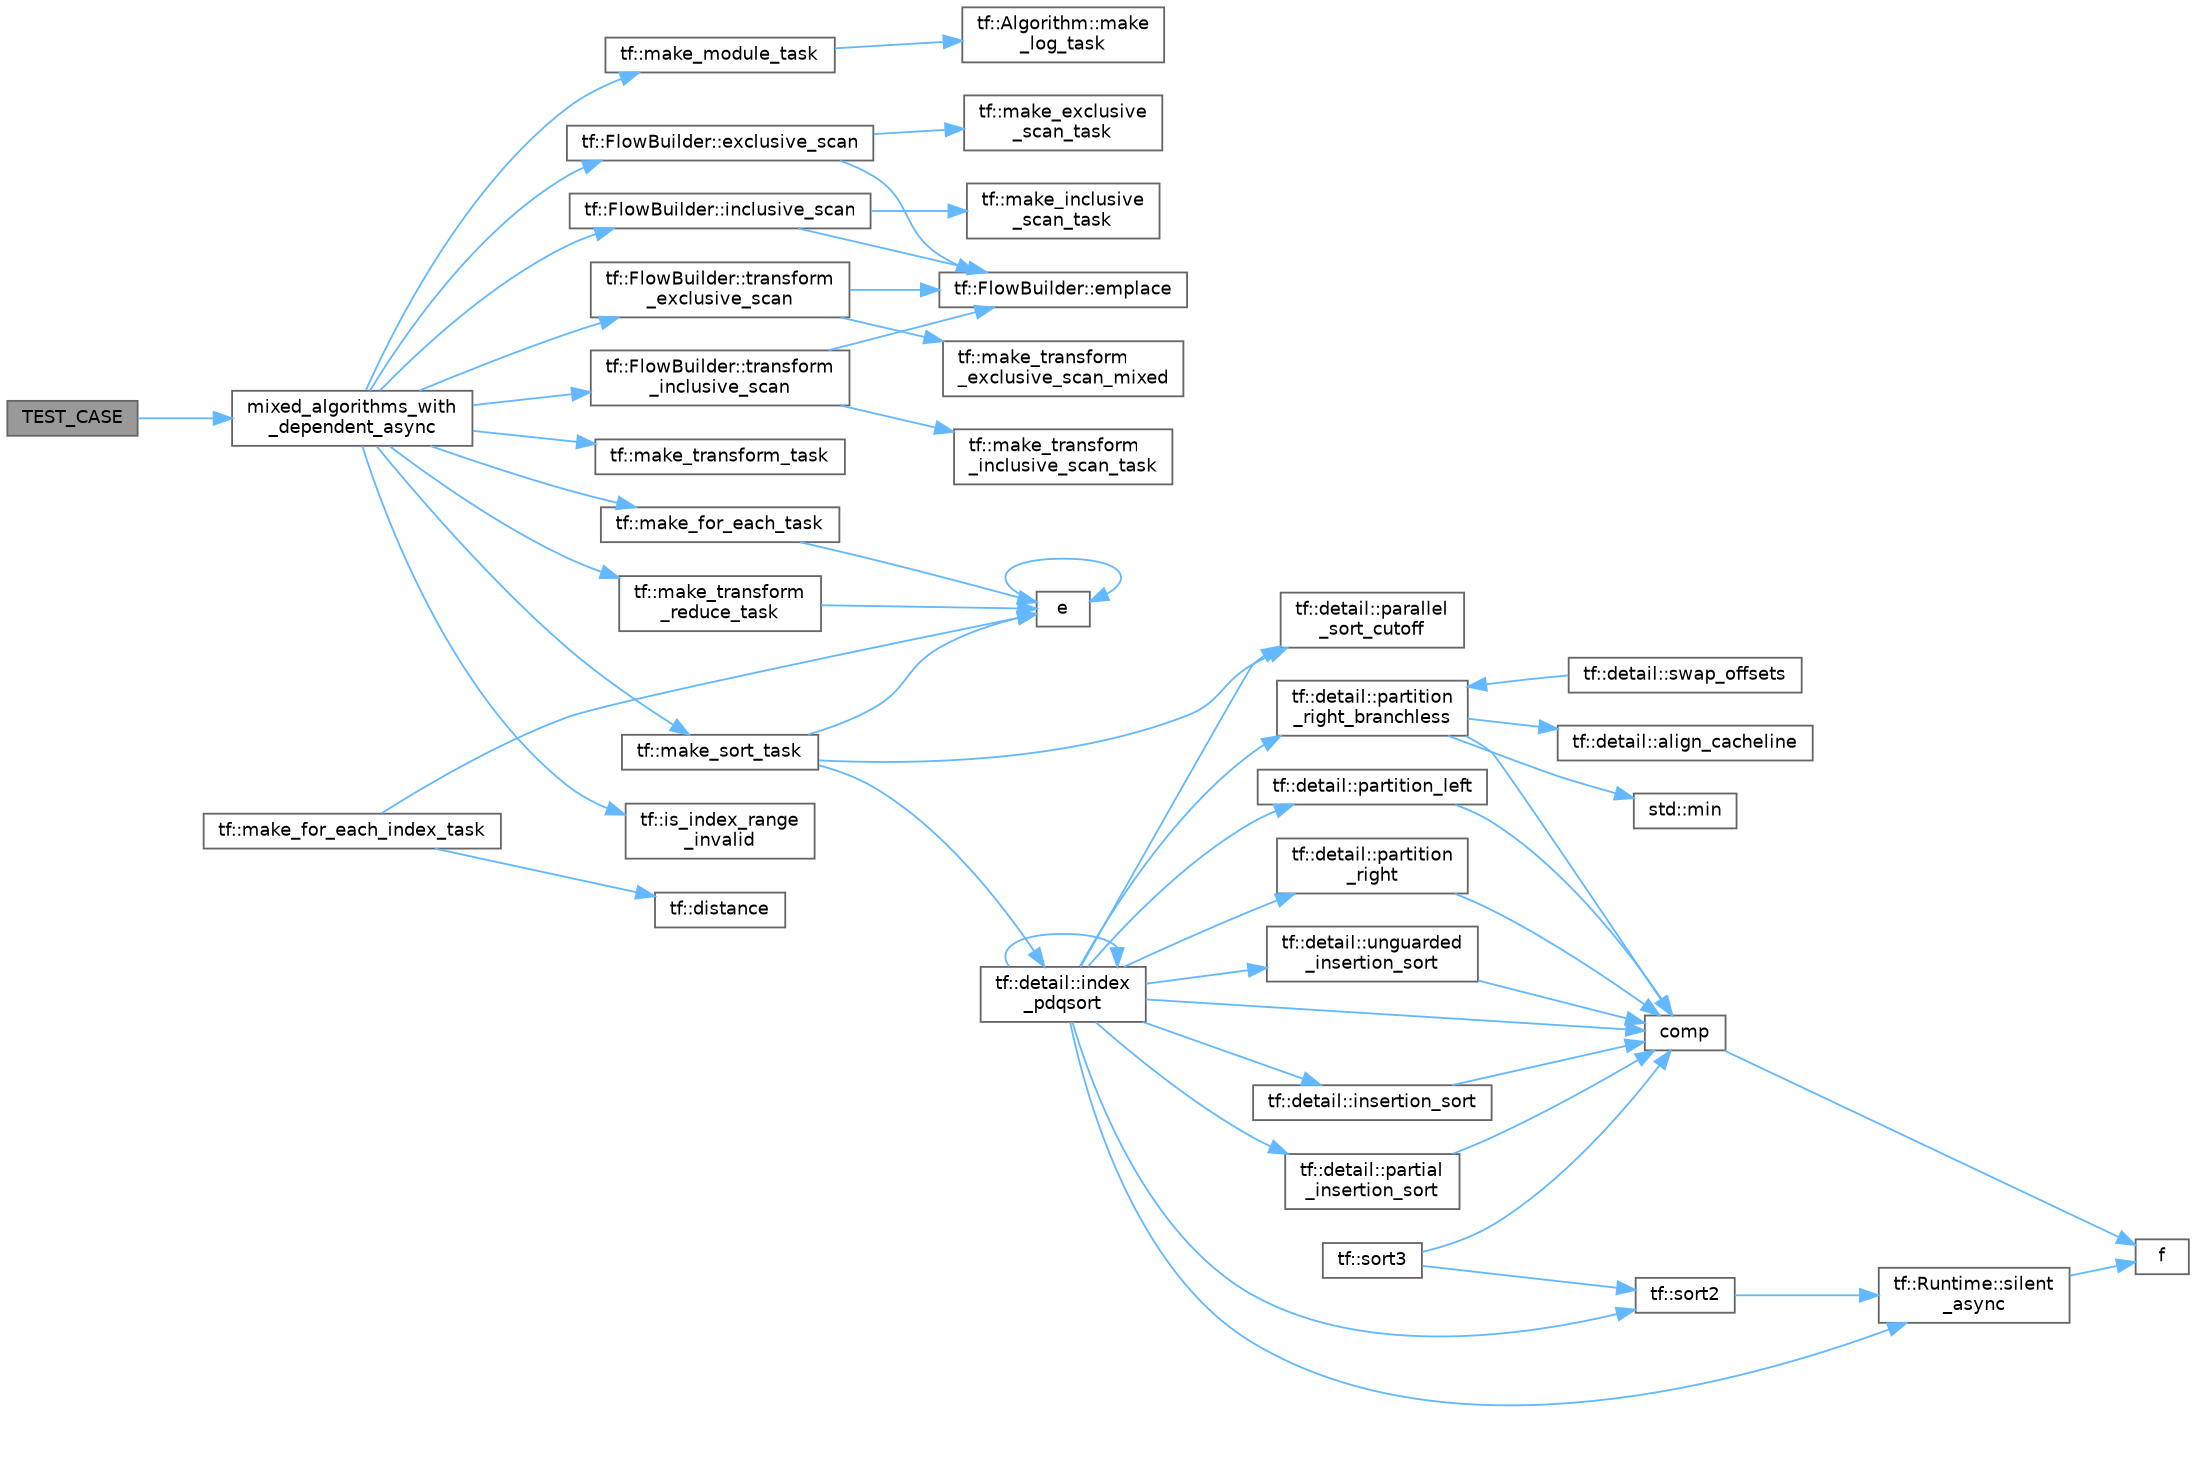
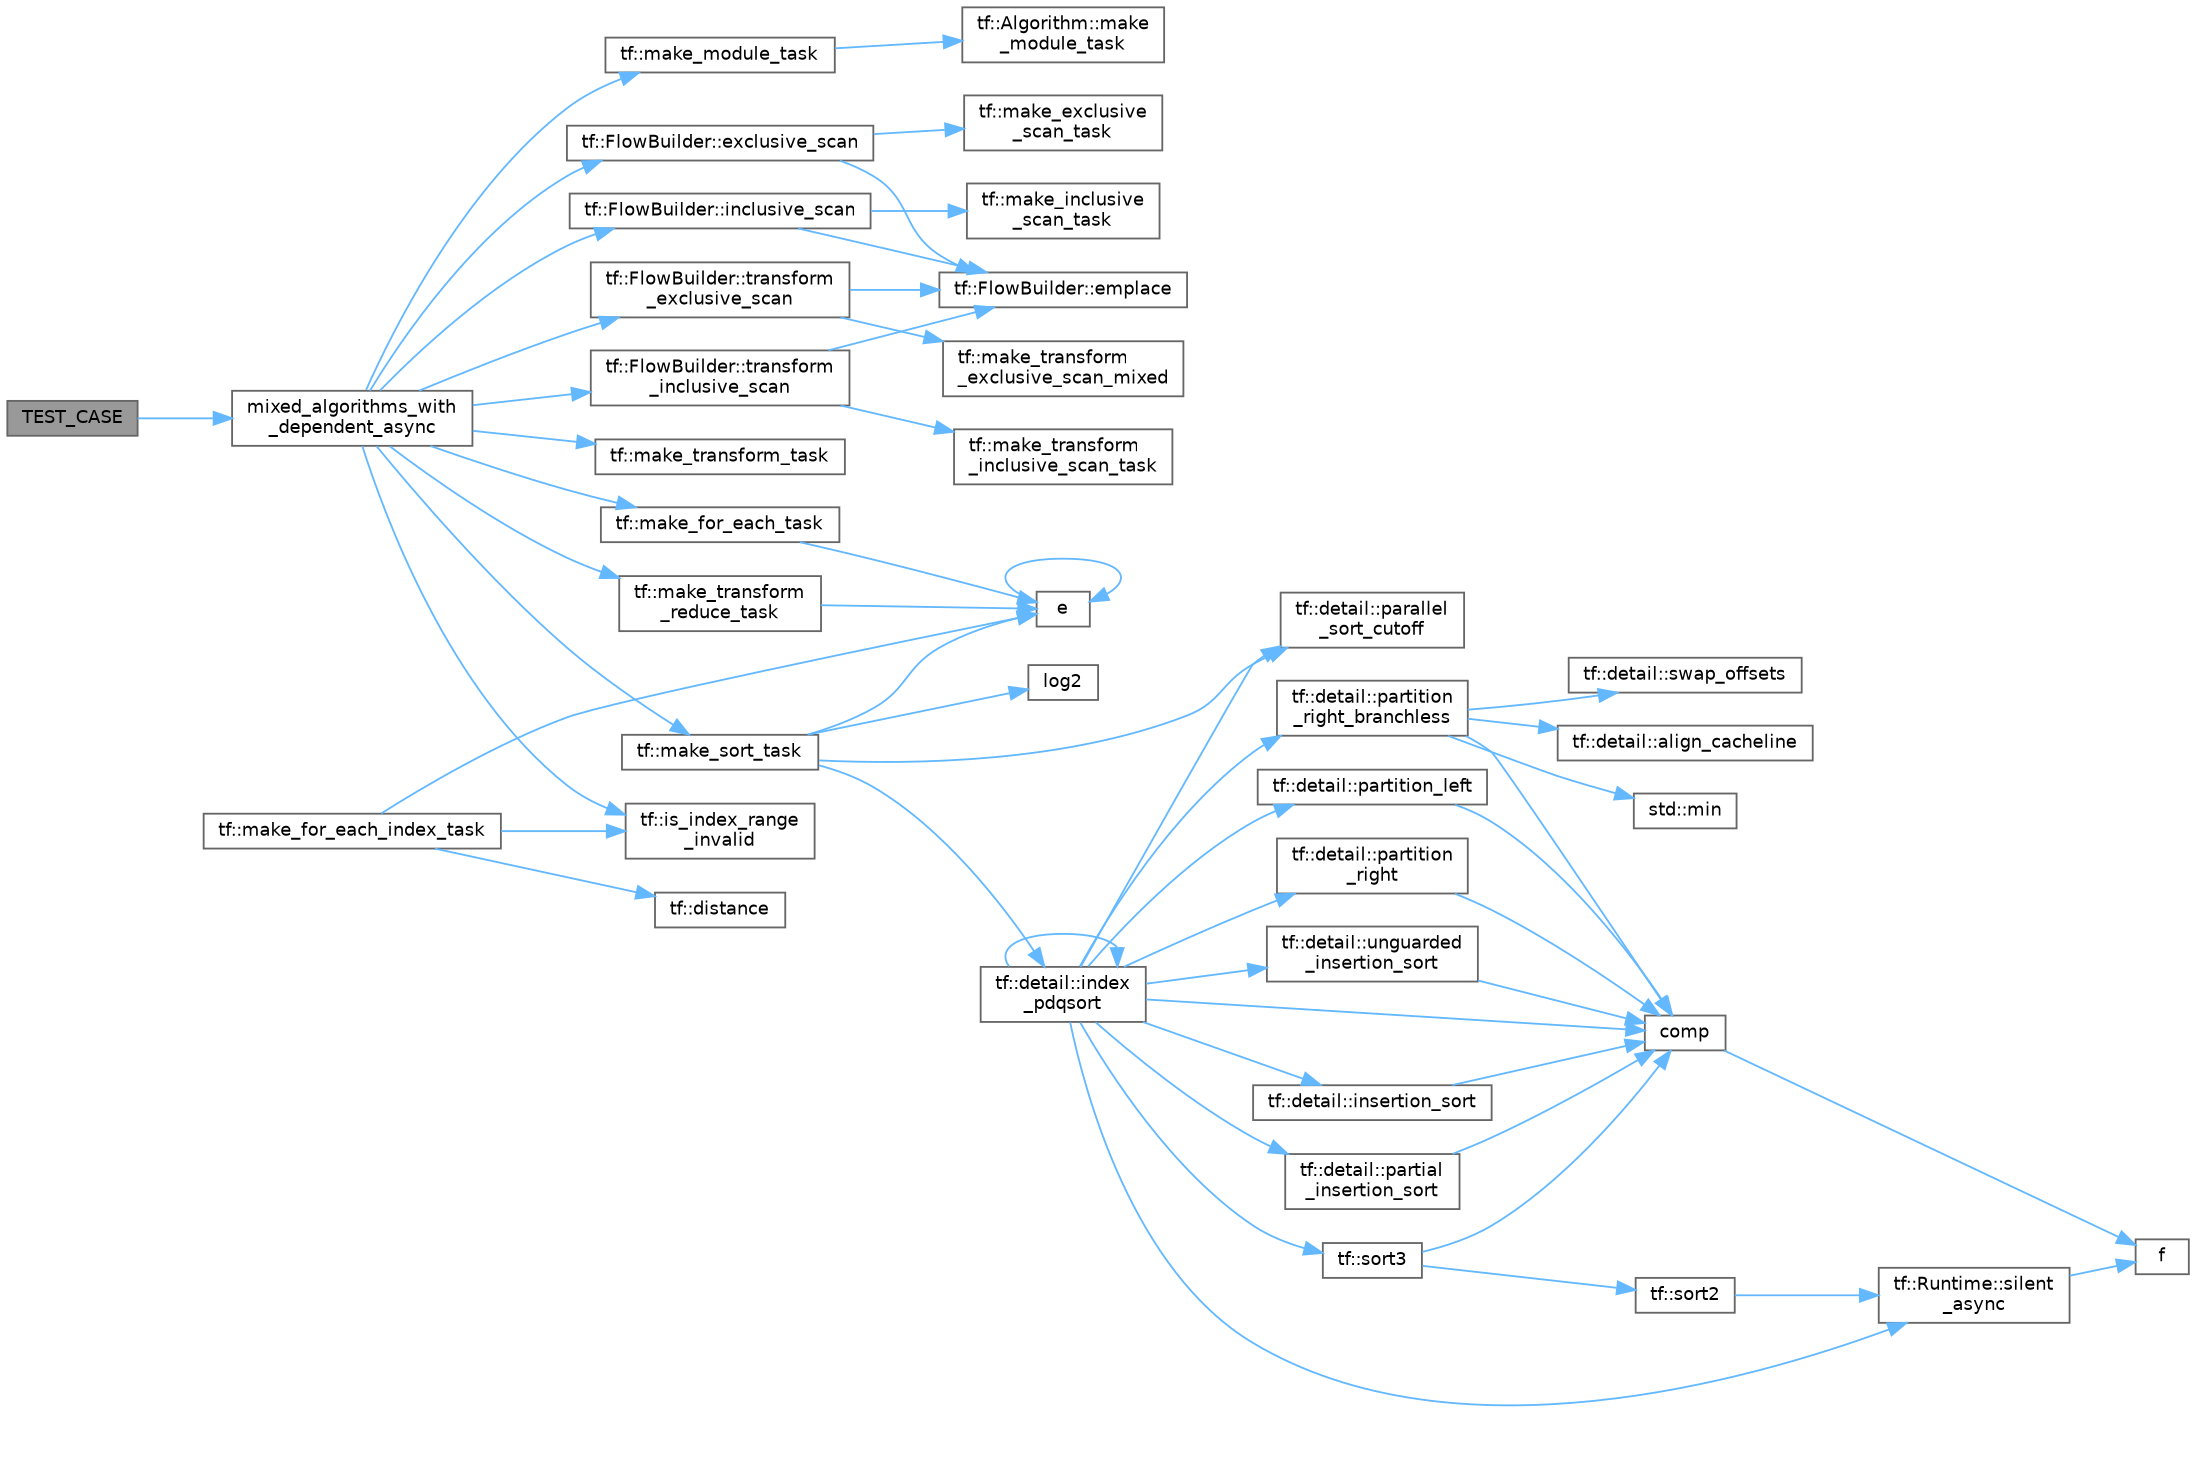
node "tf::Algorithm::make _log_task": label "tf::Algorithm::make _log_task" -> "tf::Algorithm::make _module_task"
edge "tf::detail::swap_offsets" -> "tf::detail::partition _right_branchless": reversed
node "log2": added
edge "tf::make_for_each_index_task" -> "tf::is_index_range _invalid": added
edge "tf::detail::index _pdqsort" -> "tf::sort2": now "tf::detail::index _pdqsort" -> "tf::sort3"
